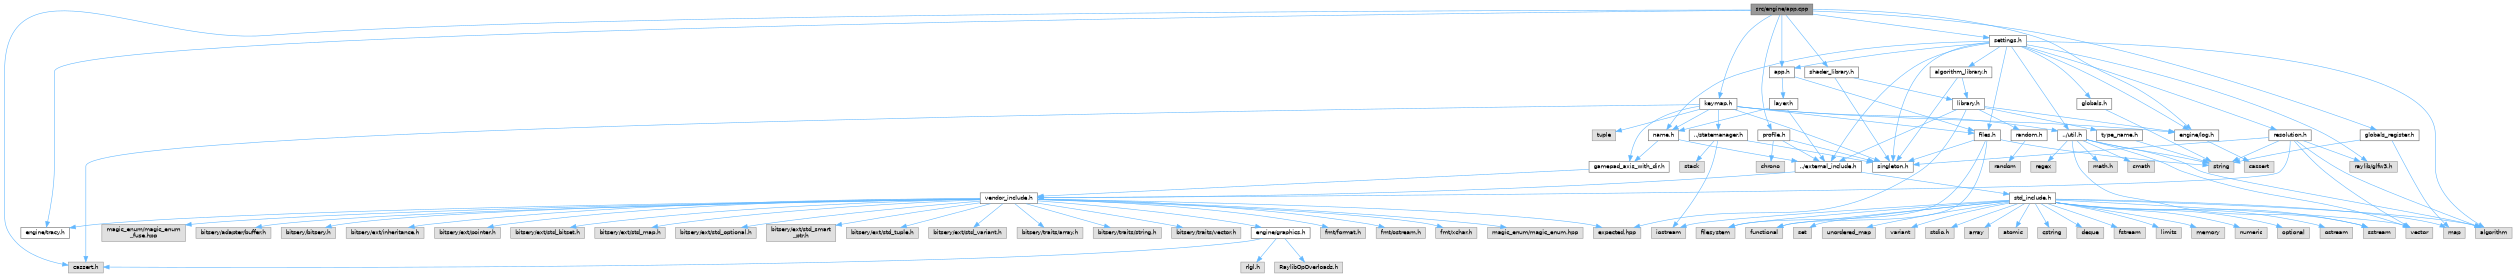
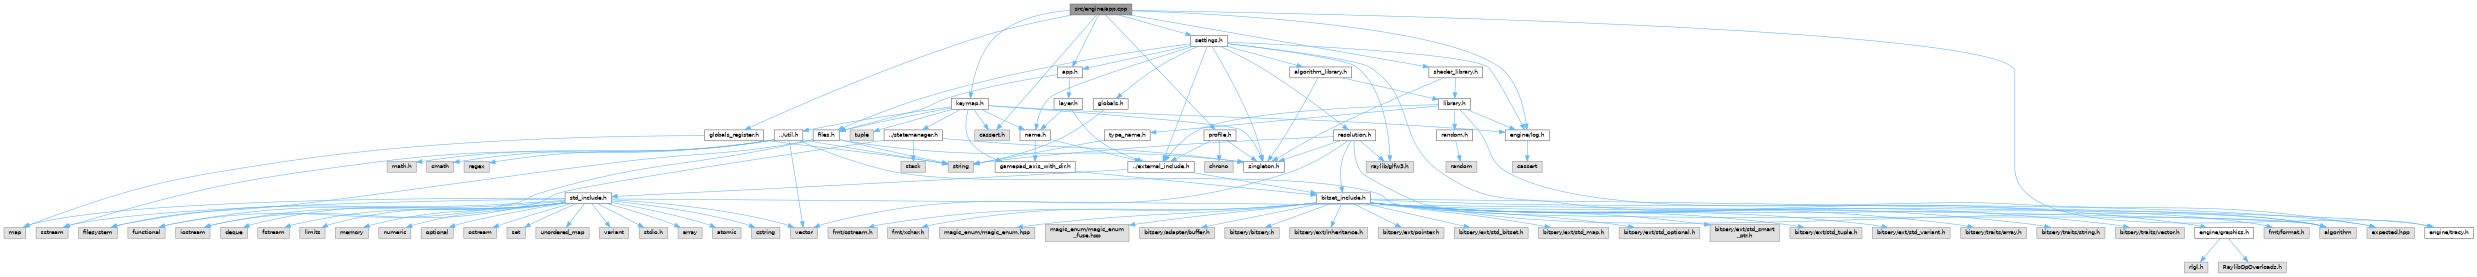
edge "settings.h" -> "../util.h": removed
node "vendor_include.h": label "vendor_include.h" -> "bitset_include.h"
edge "engine/graphics.h" -> "cassert.h": removed
